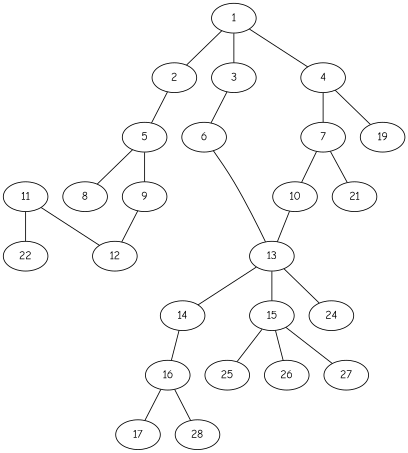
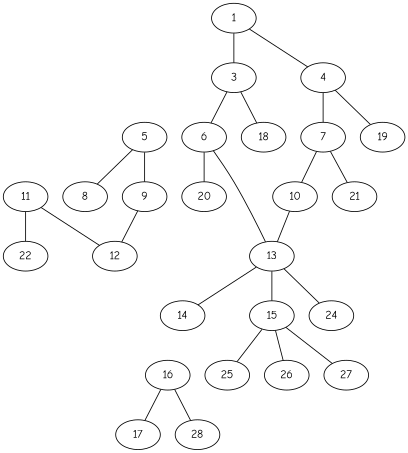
node "2": removed
node "18": added
node "20": added
edge "14" -- "16": removed
